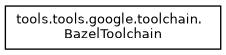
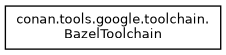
node "tools.tools.google.toolchain. BazelToolchain": label "tools.tools.google.toolchain. BazelToolchain" -> "conan.tools.google.toolchain. BazelToolchain"
